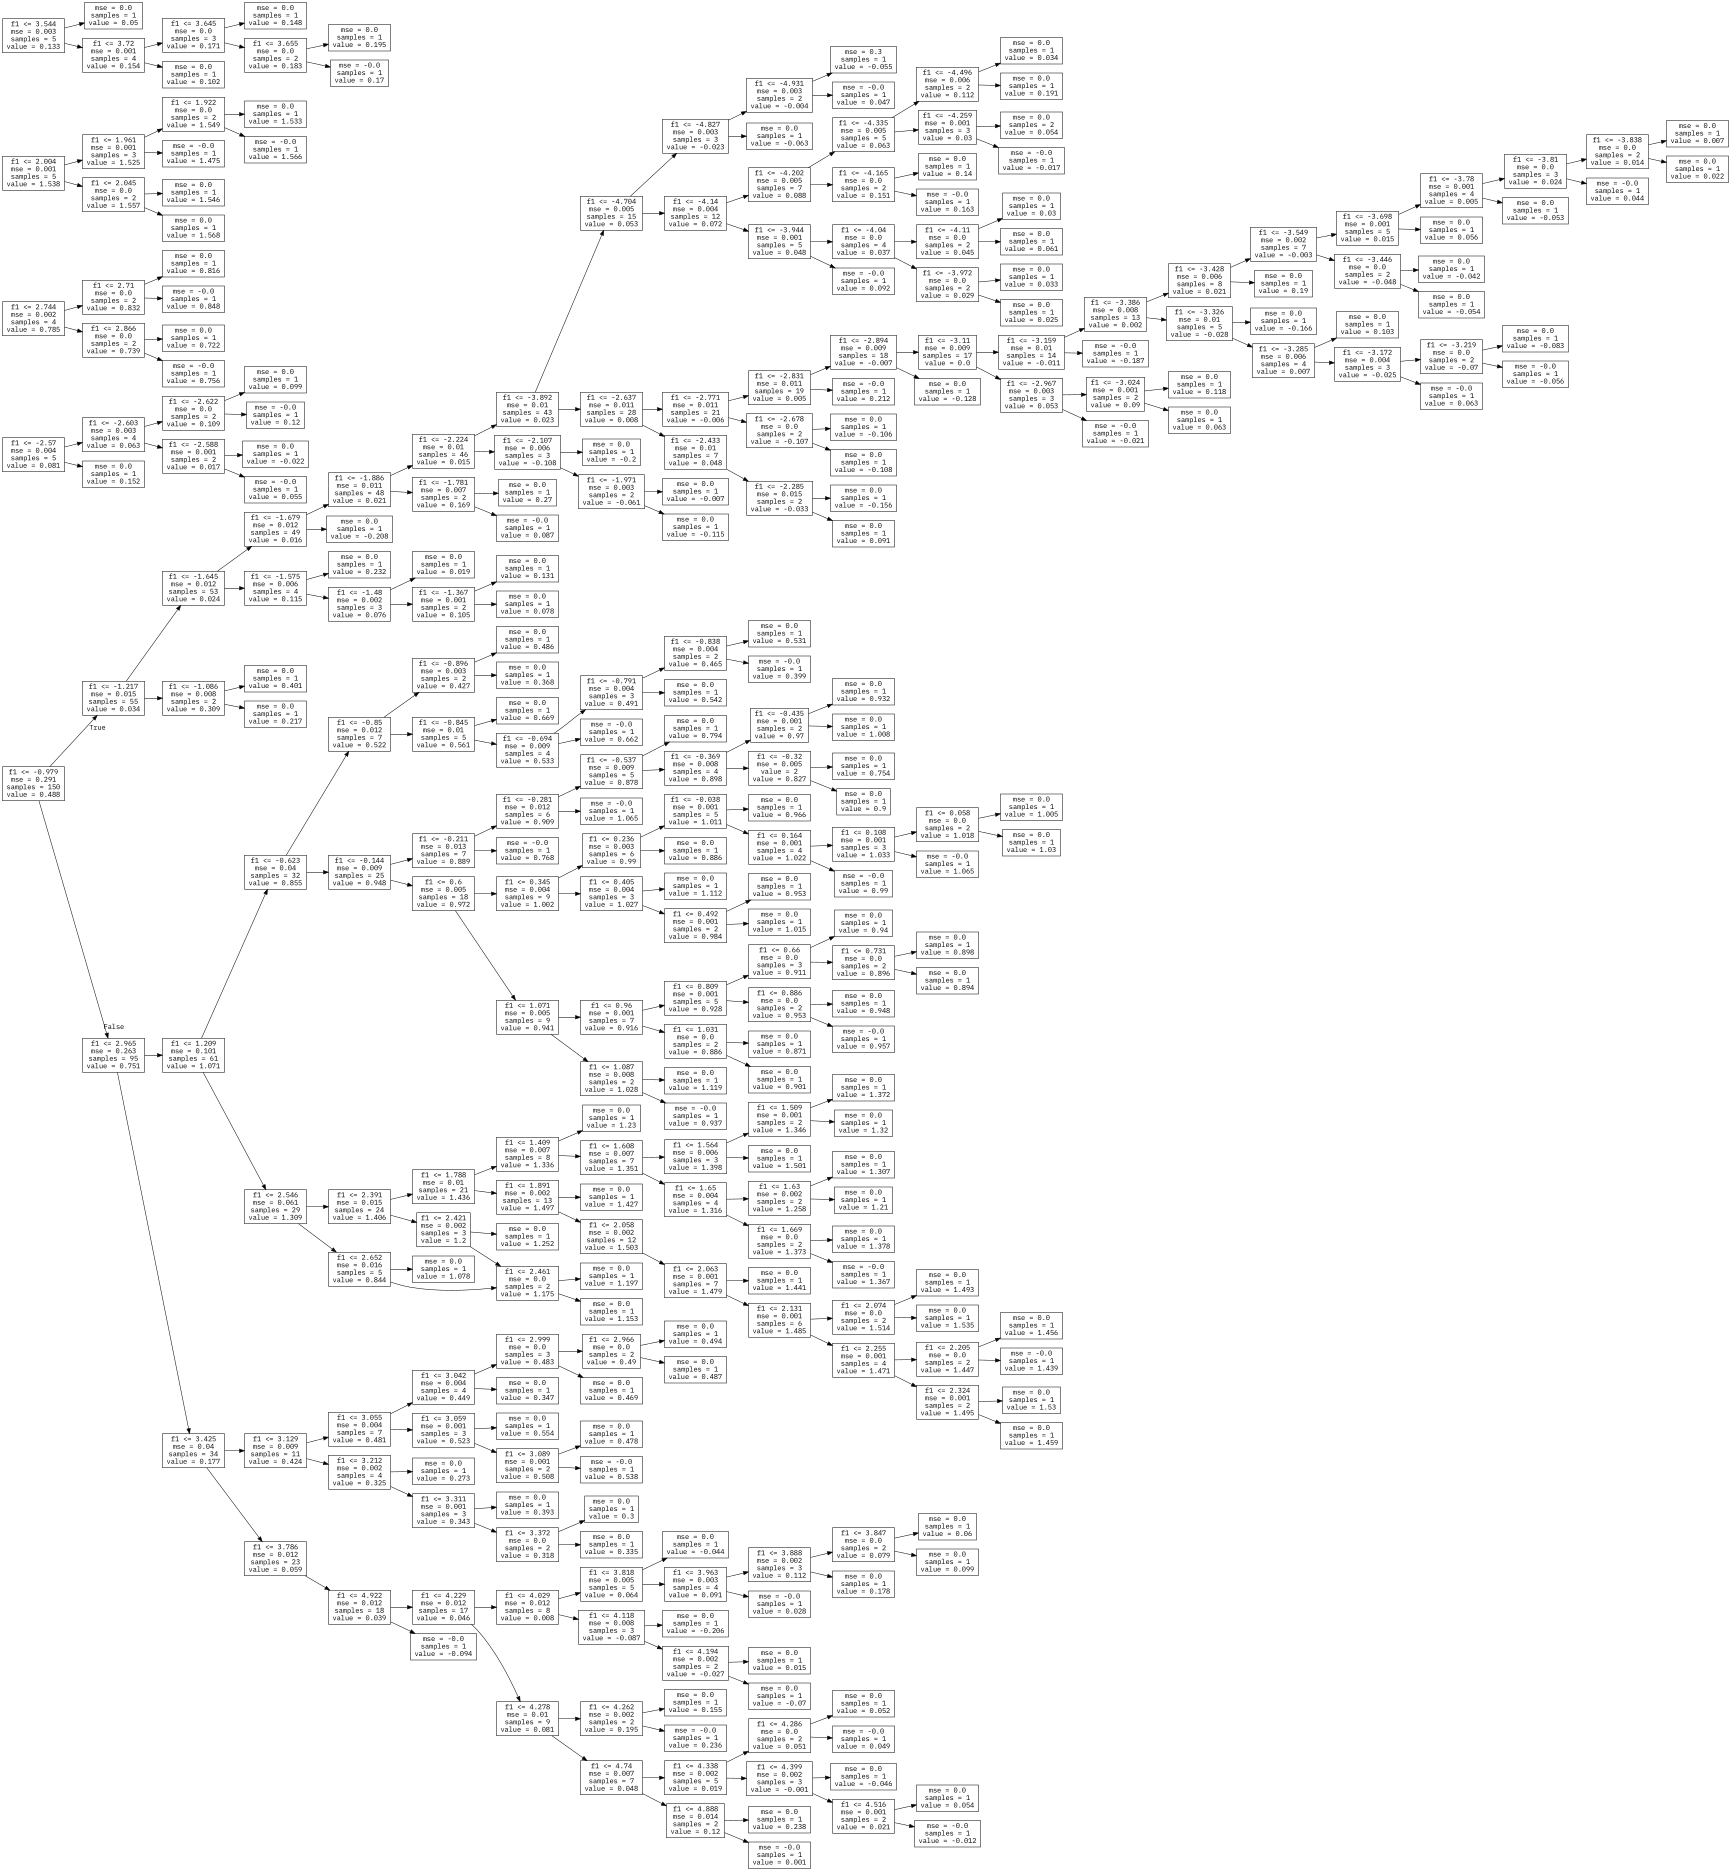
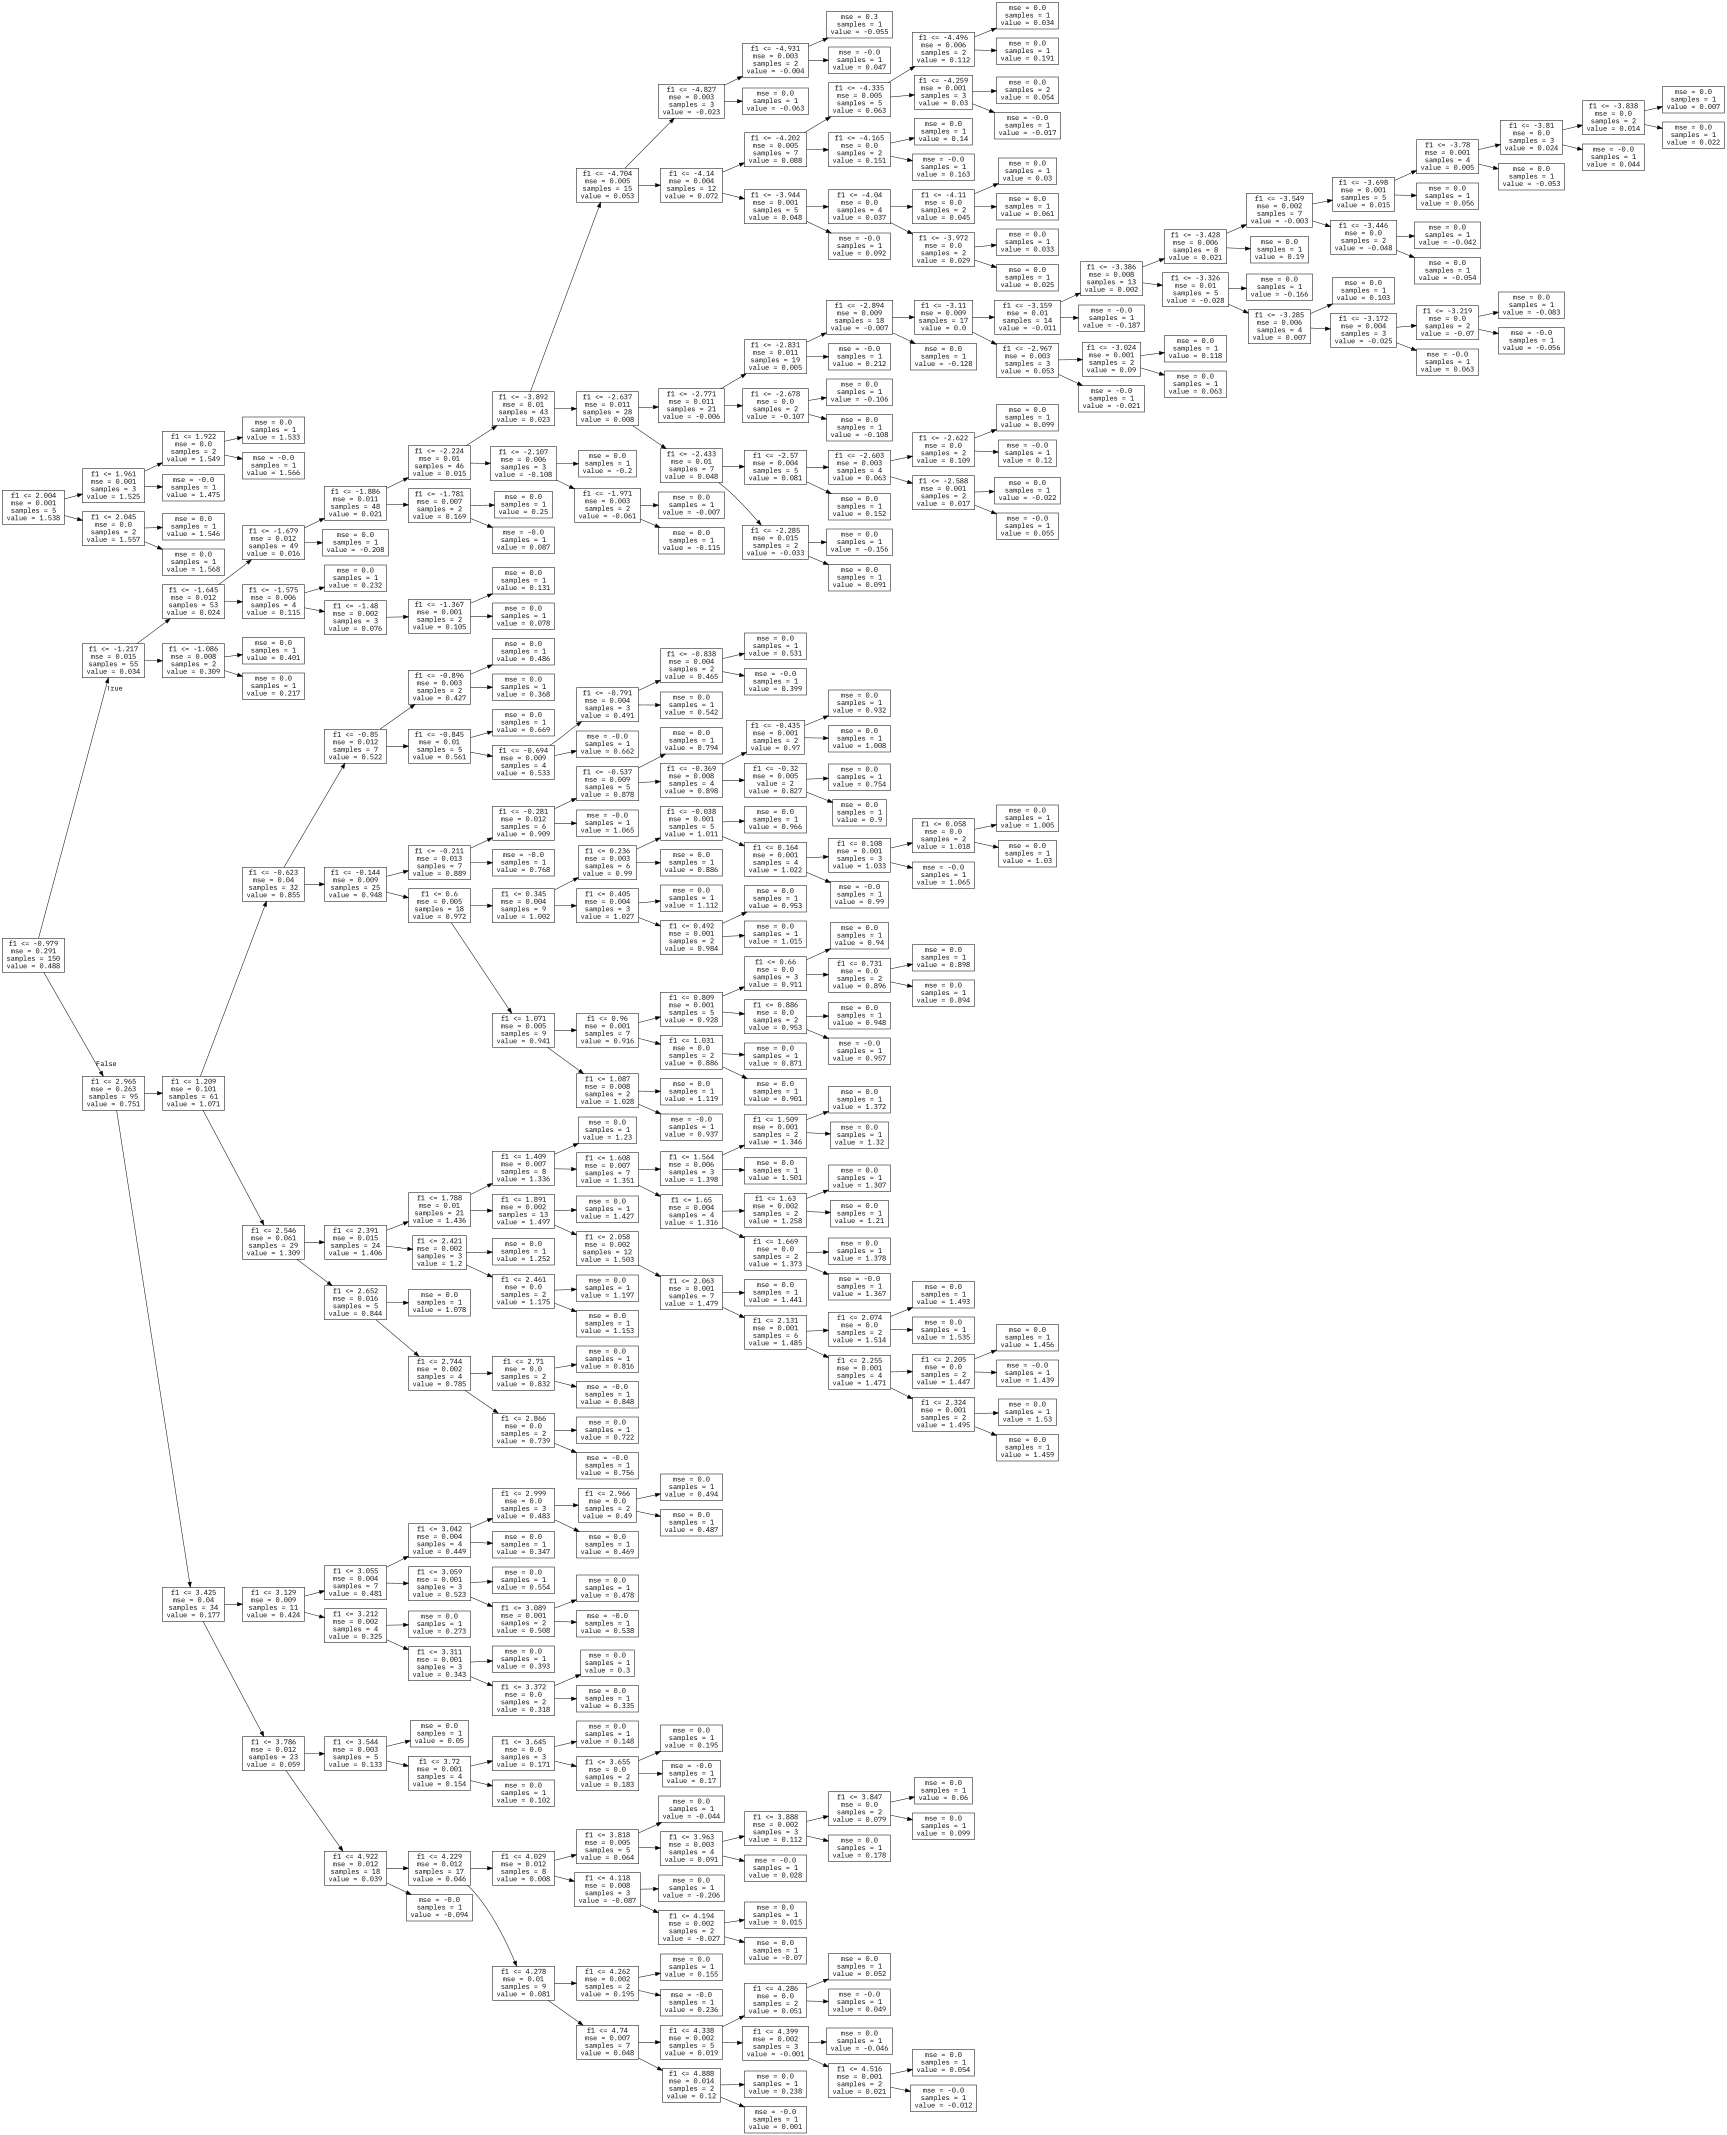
edge "f1 <= -2.433 mse = 0.01 samples = 7 value = 0.048" -> "f1 <= -2.57 mse = 0.004 samples = 5 value = 0.081": added
node "mse = 0.0 samples = 1 value = 0.27": label "mse = 0.0 samples = 1 value = 0.27" -> "mse = 0.0 samples = 1 value = 0.25"
node "mse = 0.0 samples = 1 value = 0.019": removed
edge "f1 <= 2.652 mse = 0.016 samples = 5 value = 0.844" -> "f1 <= 2.461 mse = 0.0 samples = 2 value = 1.175": now "f1 <= 2.652 mse = 0.016 samples = 5 value = 0.844" -> "f1 <= 2.744 mse = 0.002 samples = 4 value = 0.785"
edge "f1 <= 3.786 mse = 0.012 samples = 23 value = 0.059" -> "f1 <= 3.544 mse = 0.003 samples = 5 value = 0.133": added
